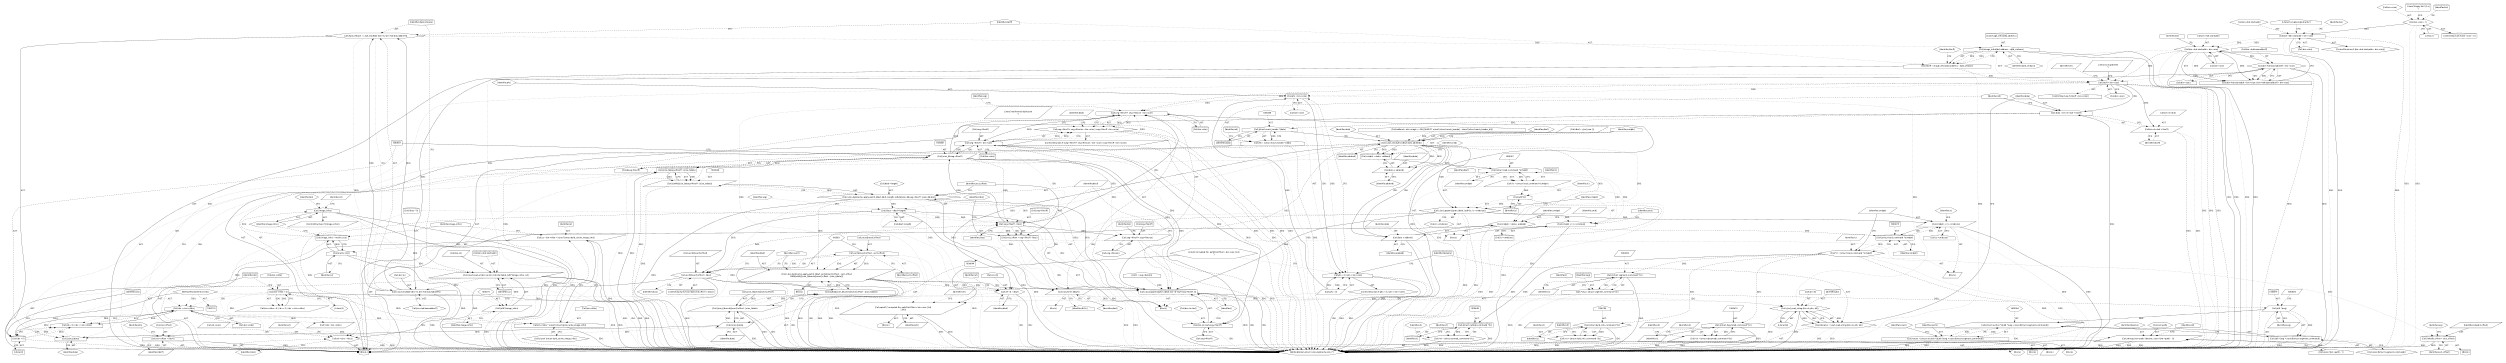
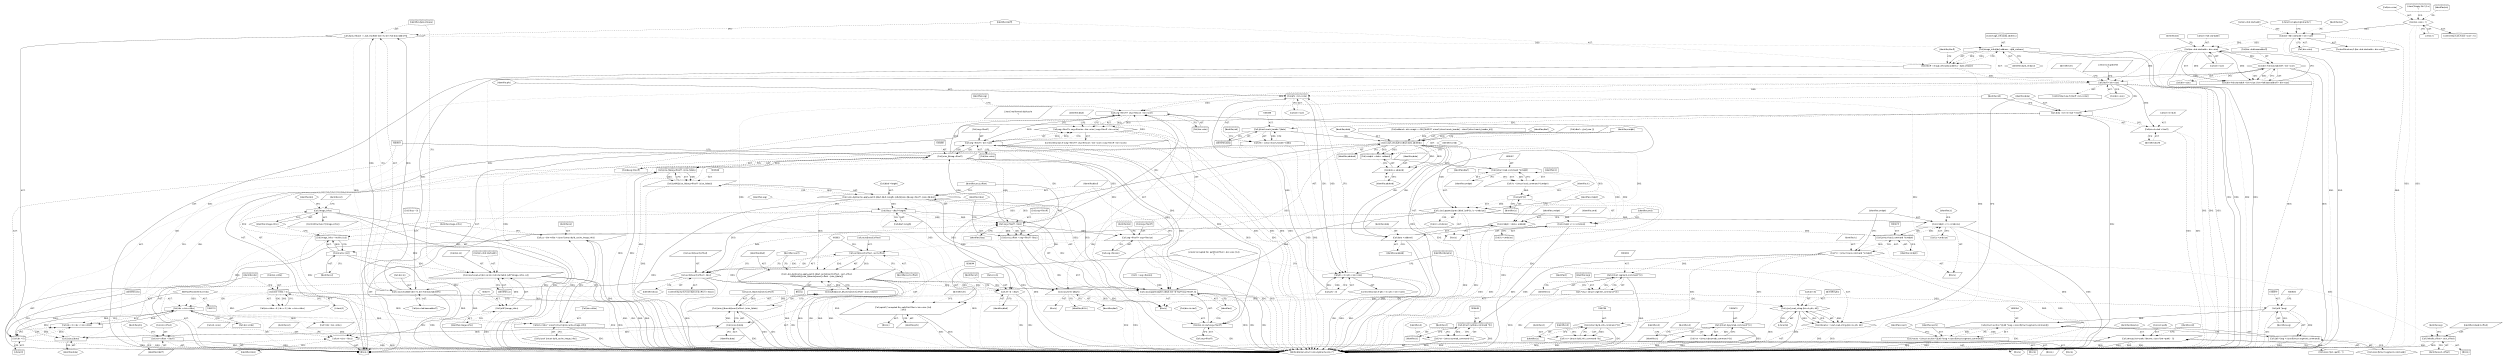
edge "(Call,sect_offset = seg->fileoff - libsz)" -> "1000644": now "(Call,sect_offset = seg->fileoff - libsz)" -> "(Call,sects[nsect].offset - sect_offset)"
